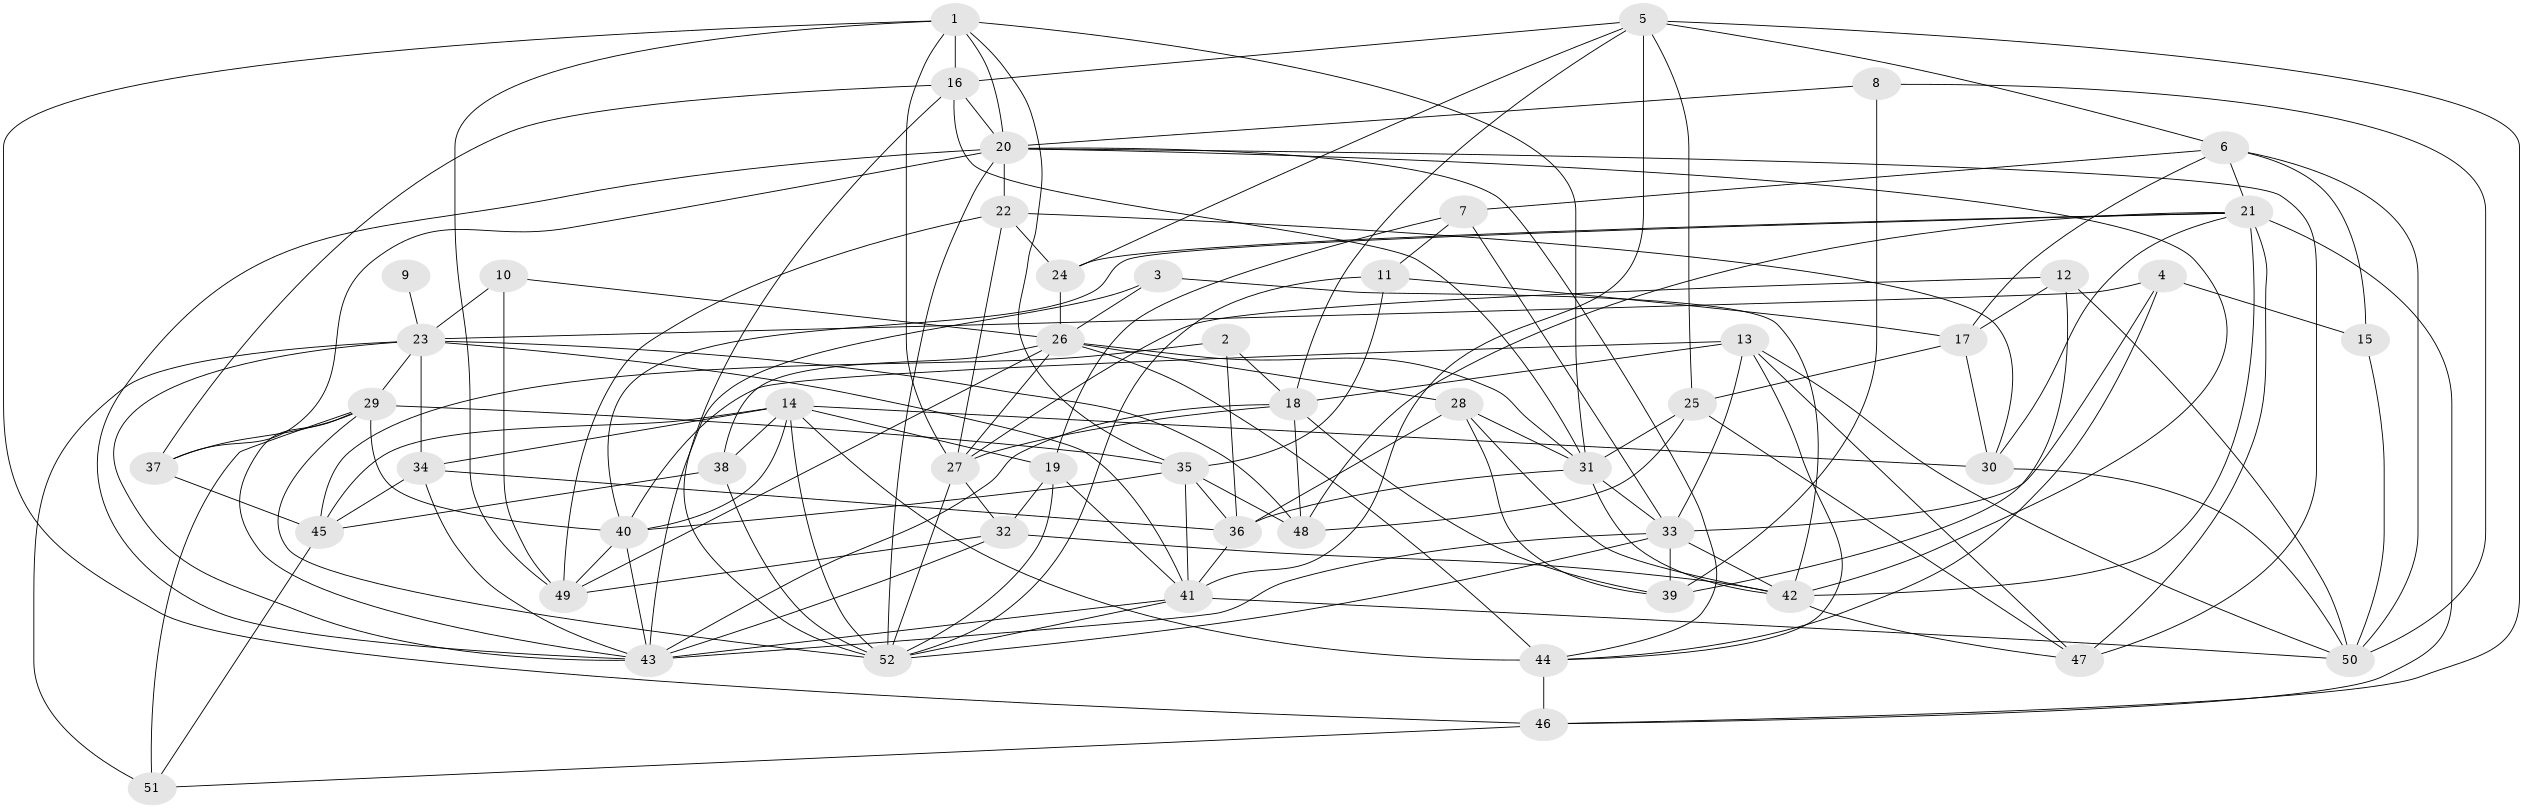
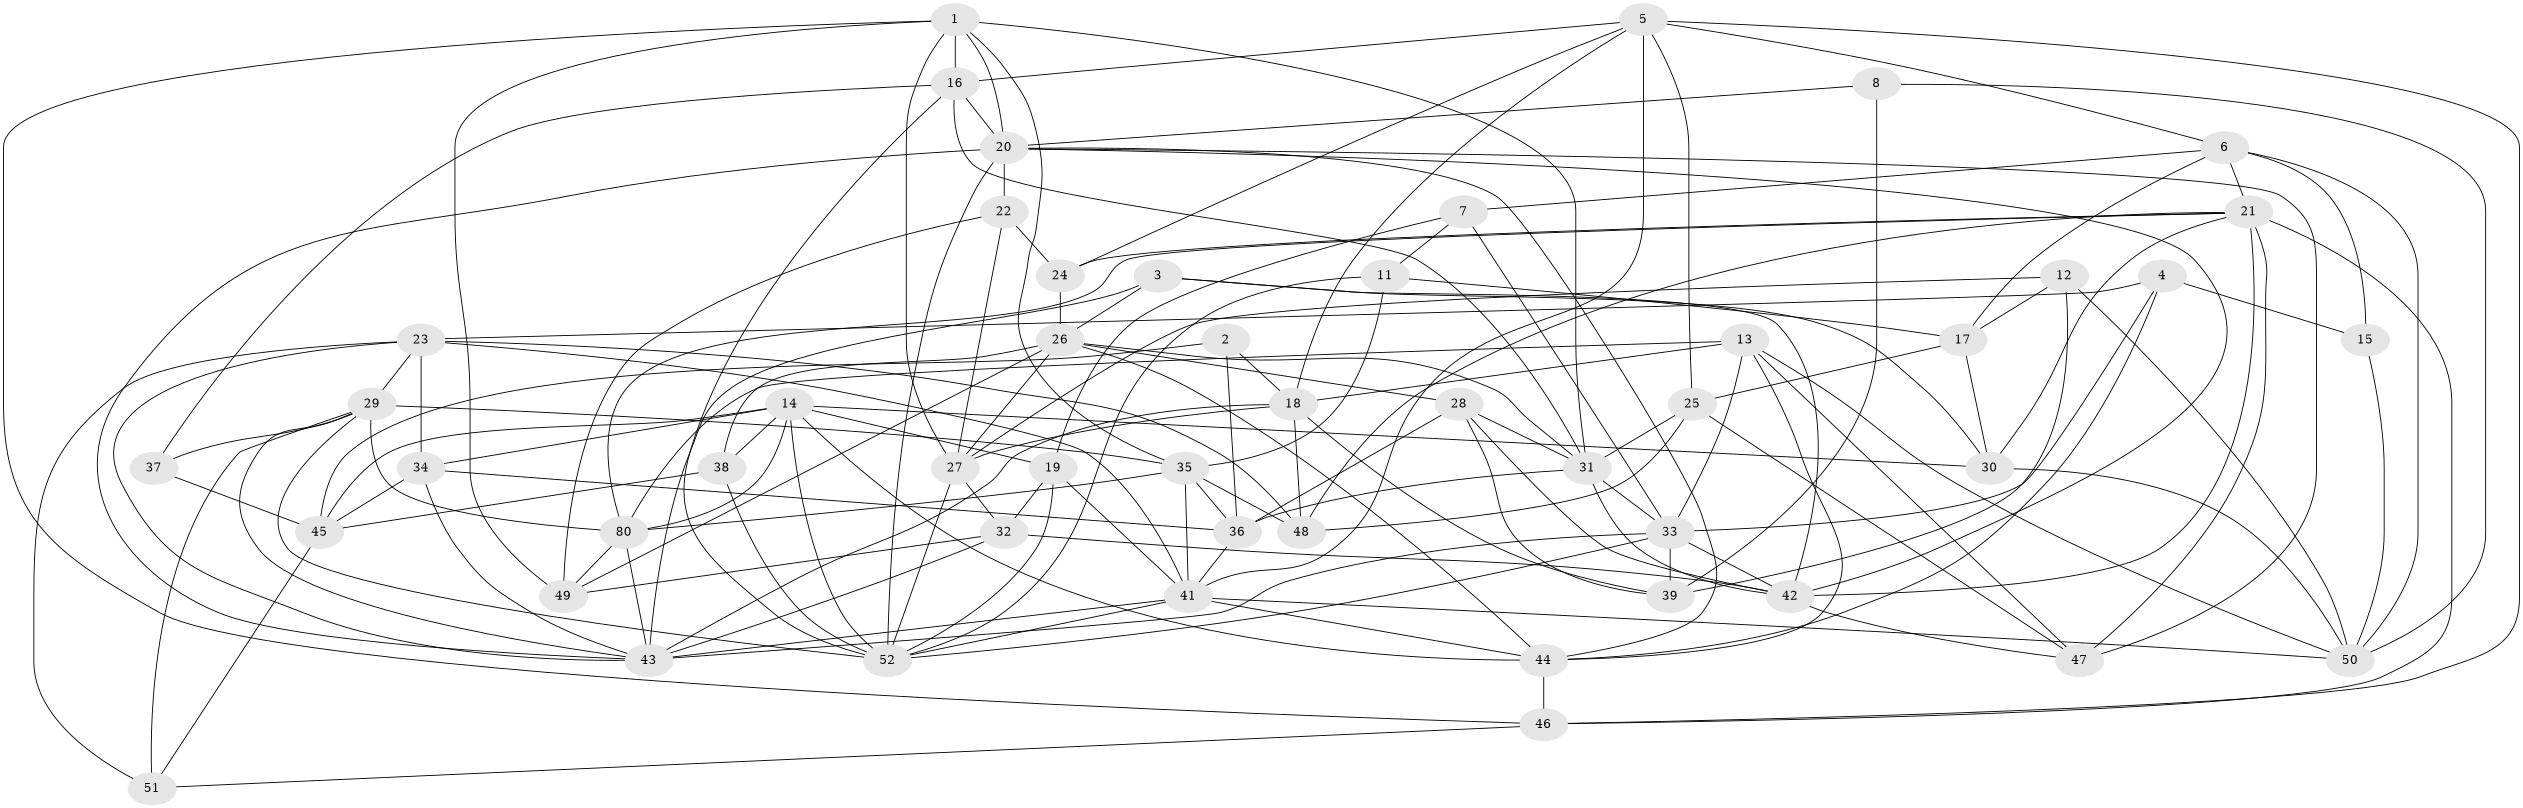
edge "20" -- "37": removed
edge "22" -- "30": now "3" -- "30"
node "9": removed
node "10": removed
node "40": label "40" -> "80"
edge "41" -- "44": added
